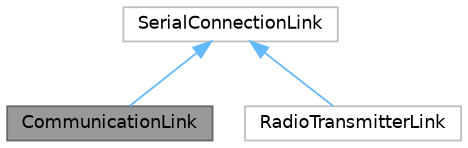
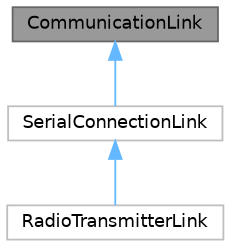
edge "CommunicationLink" -> "SerialConnectionLink": reversed
